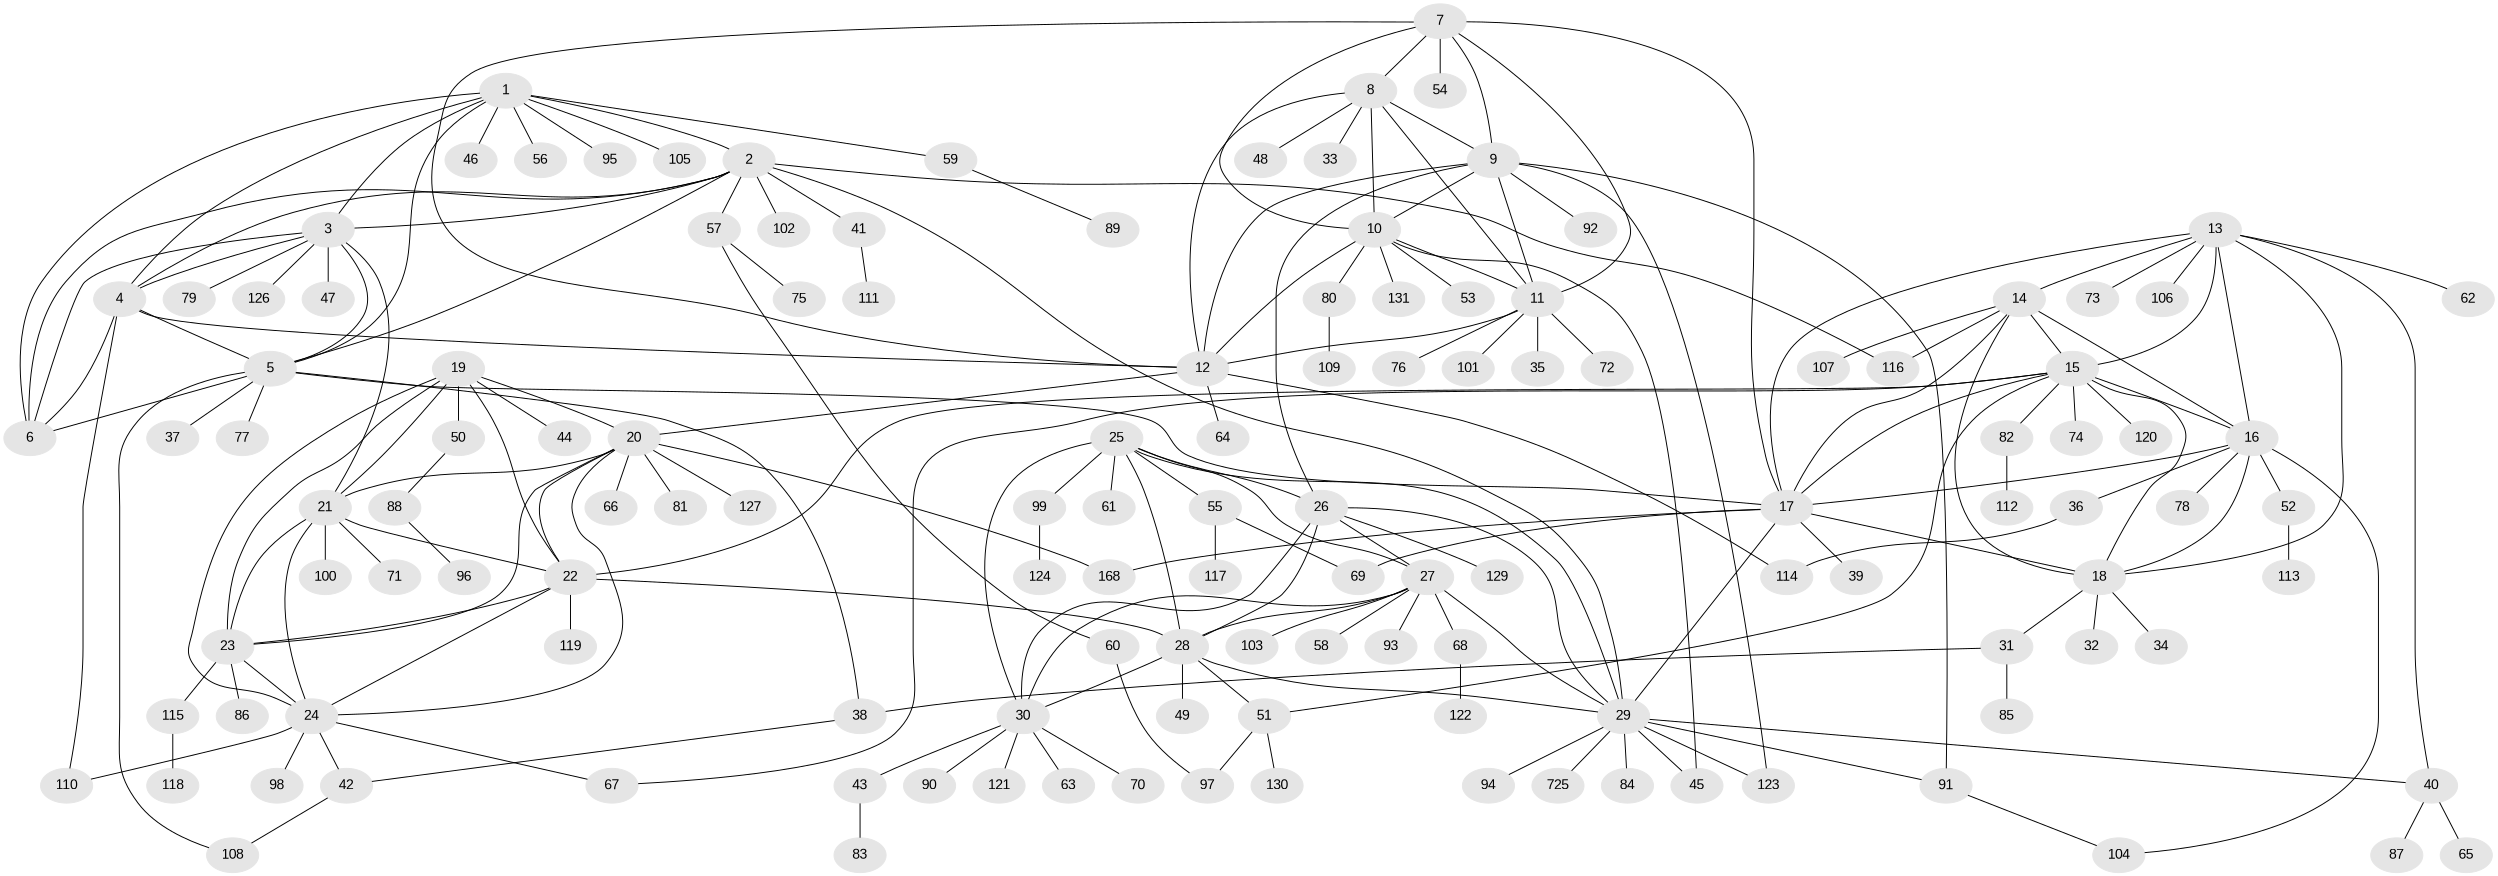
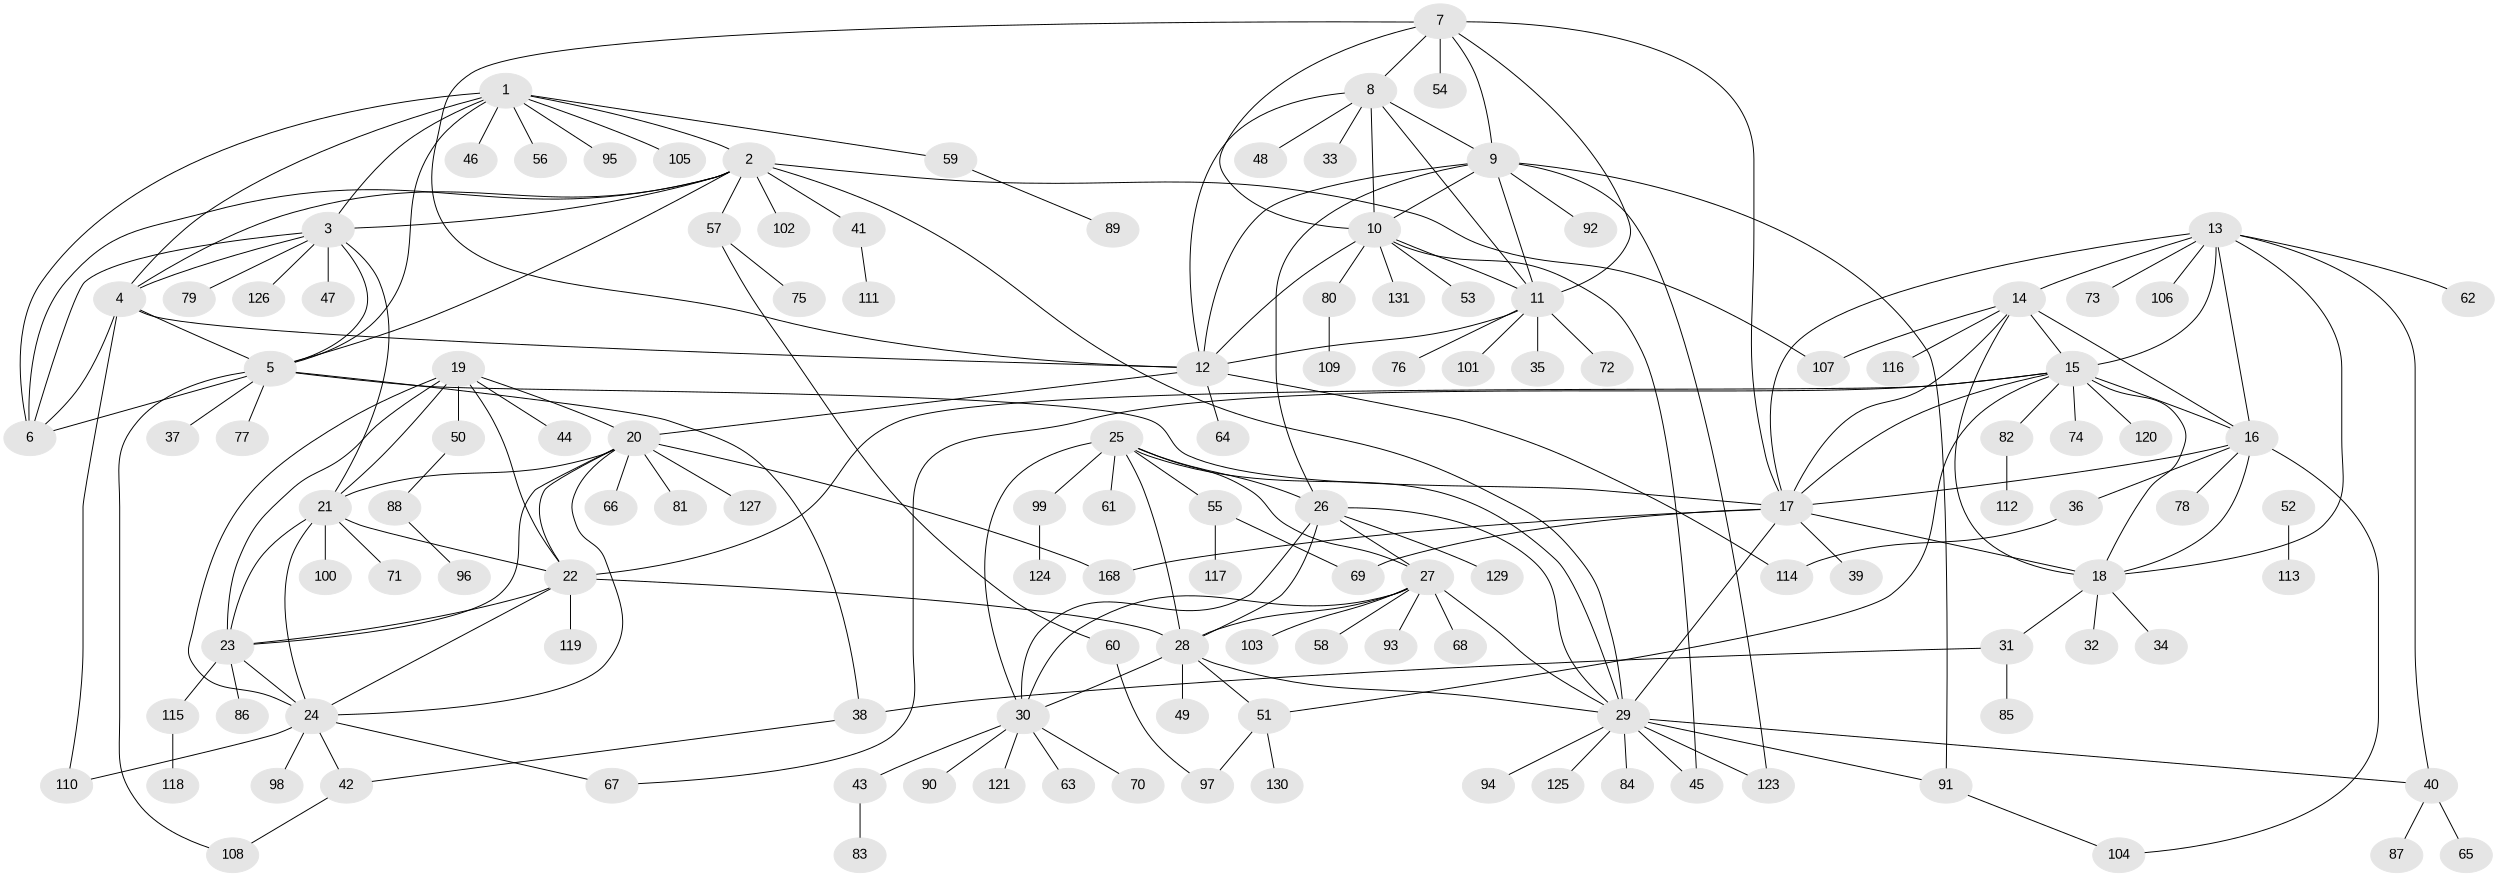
edge "2" -- "116": now "2" -- "107"
edge "16" -- "52": removed
node "122": removed
node "725": label "725" -> "125"
